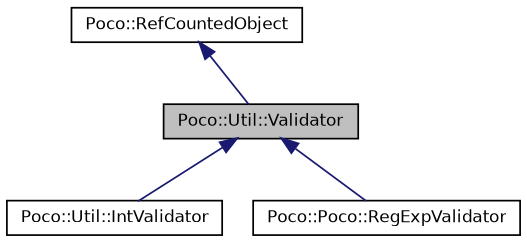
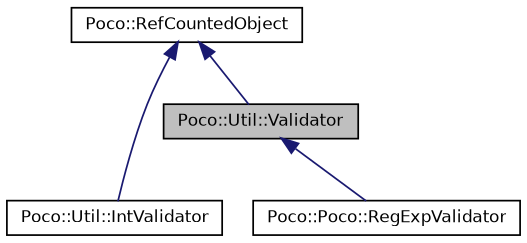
edge "Poco::Util::IntValidator" -> "Poco::Util::Validator": now "Poco::Util::IntValidator" -> "Poco::RefCountedObject"
